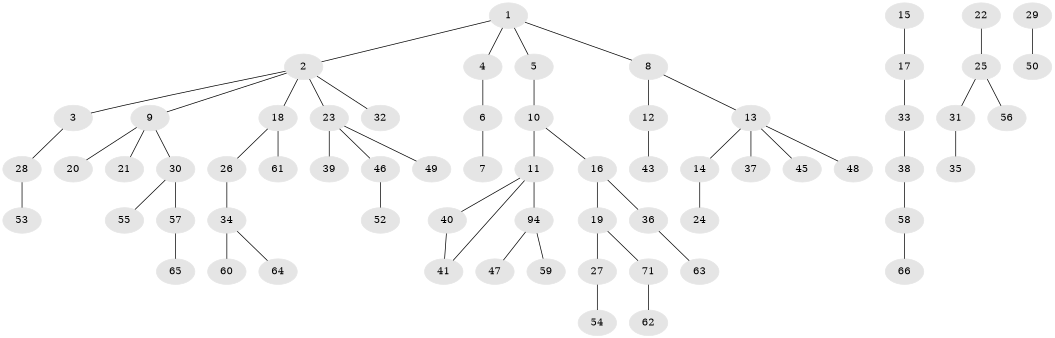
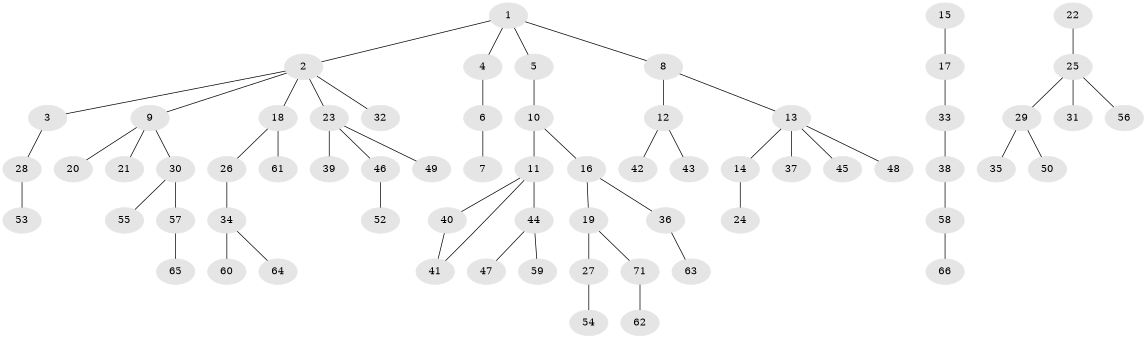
edge "25" -- "29": added
edge "31" -- "35": now "29" -- "35"
node "42": added
node "94": label "94" -> "44"
